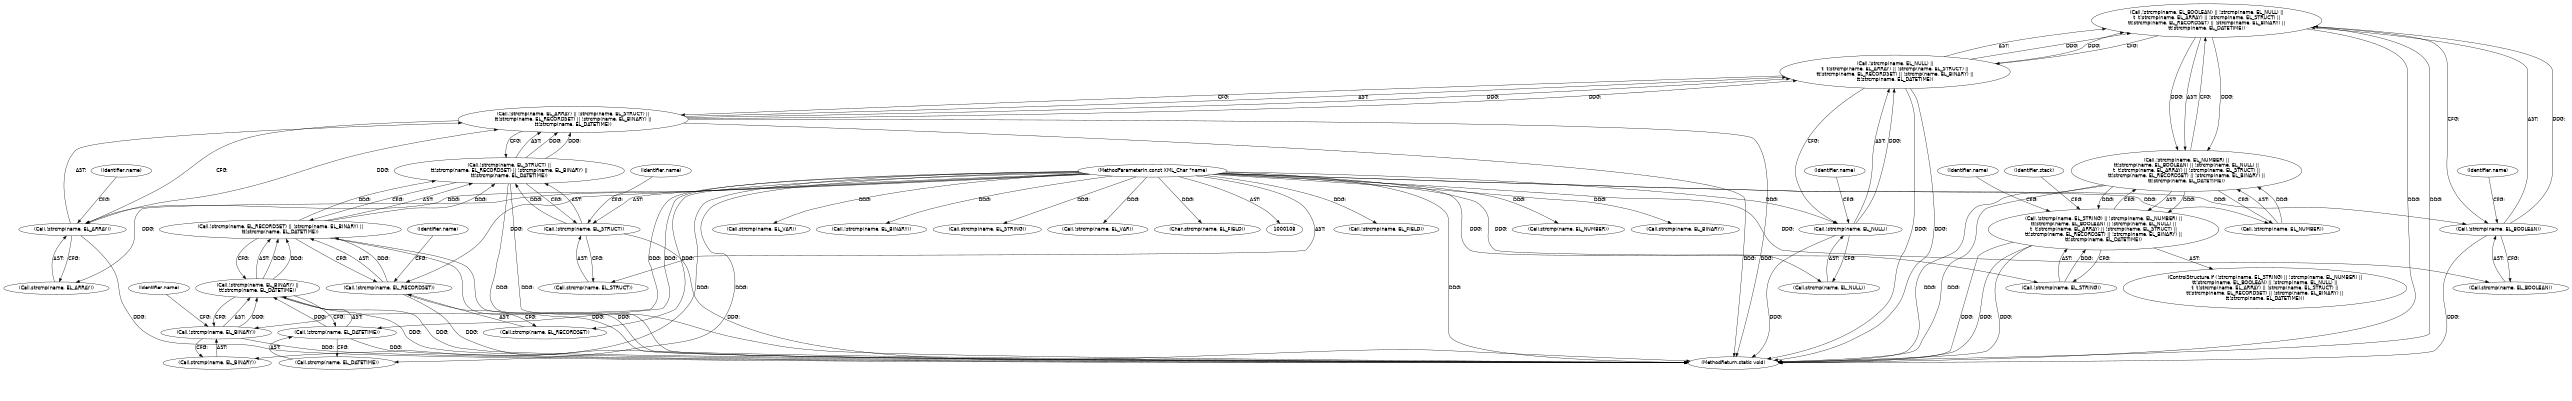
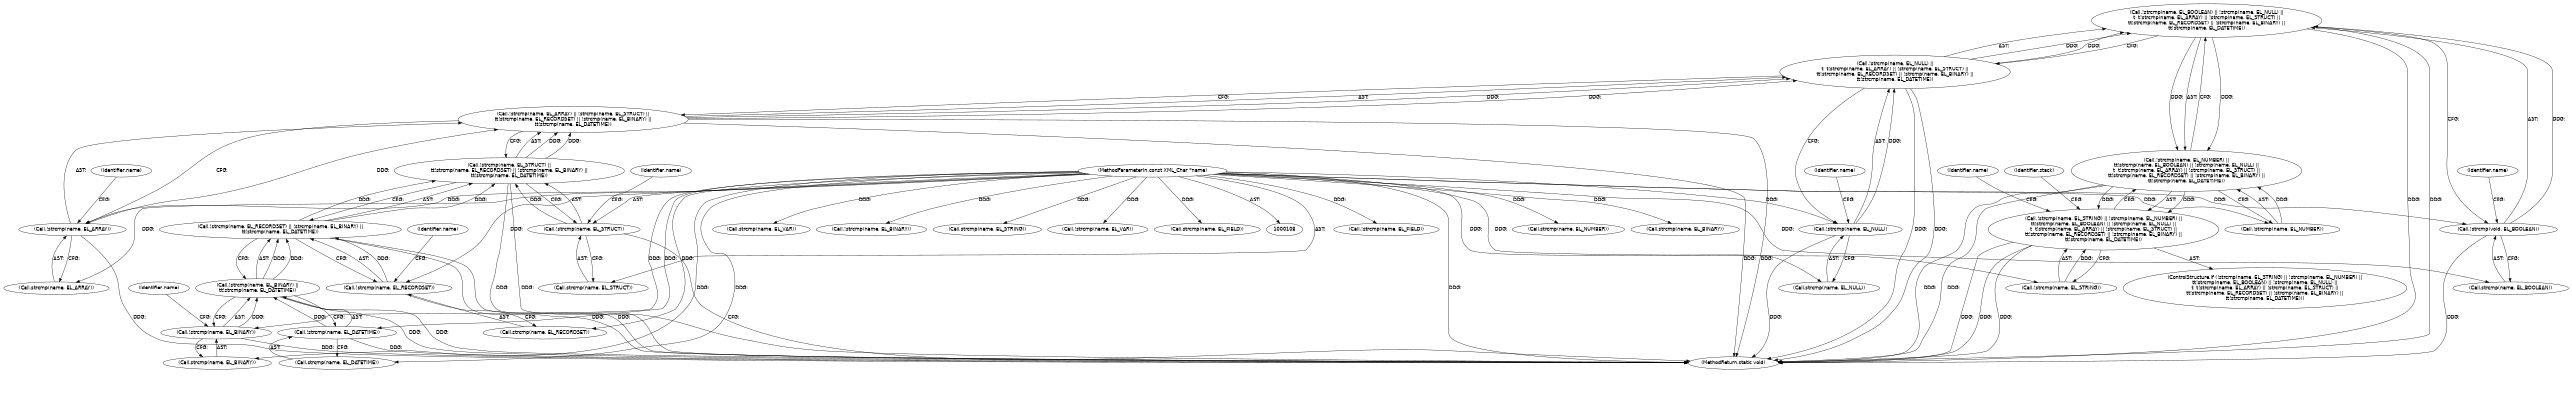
node "(Char,strcmp(name, EL_FIELD))": label "(Char,strcmp(name, EL_FIELD))" -> "(Call,strcmp(name, EL_FIELD))"
node "(Call,!strcmp(name, EL_BOOLEAN))": label "(Call,!strcmp(name, EL_BOOLEAN))" -> "(Call,!strcmp(void, EL_BOOLEAN))"
edge "(Call,!strcmp(name, EL_STRUCT))" -> "(MethodReturn,static void)": label "DDG: " -> "CFG: "
edge "(Call,!strcmp(name, EL_RECORDSET))" -> "(MethodReturn,static void)": removed, label "DDG:"
